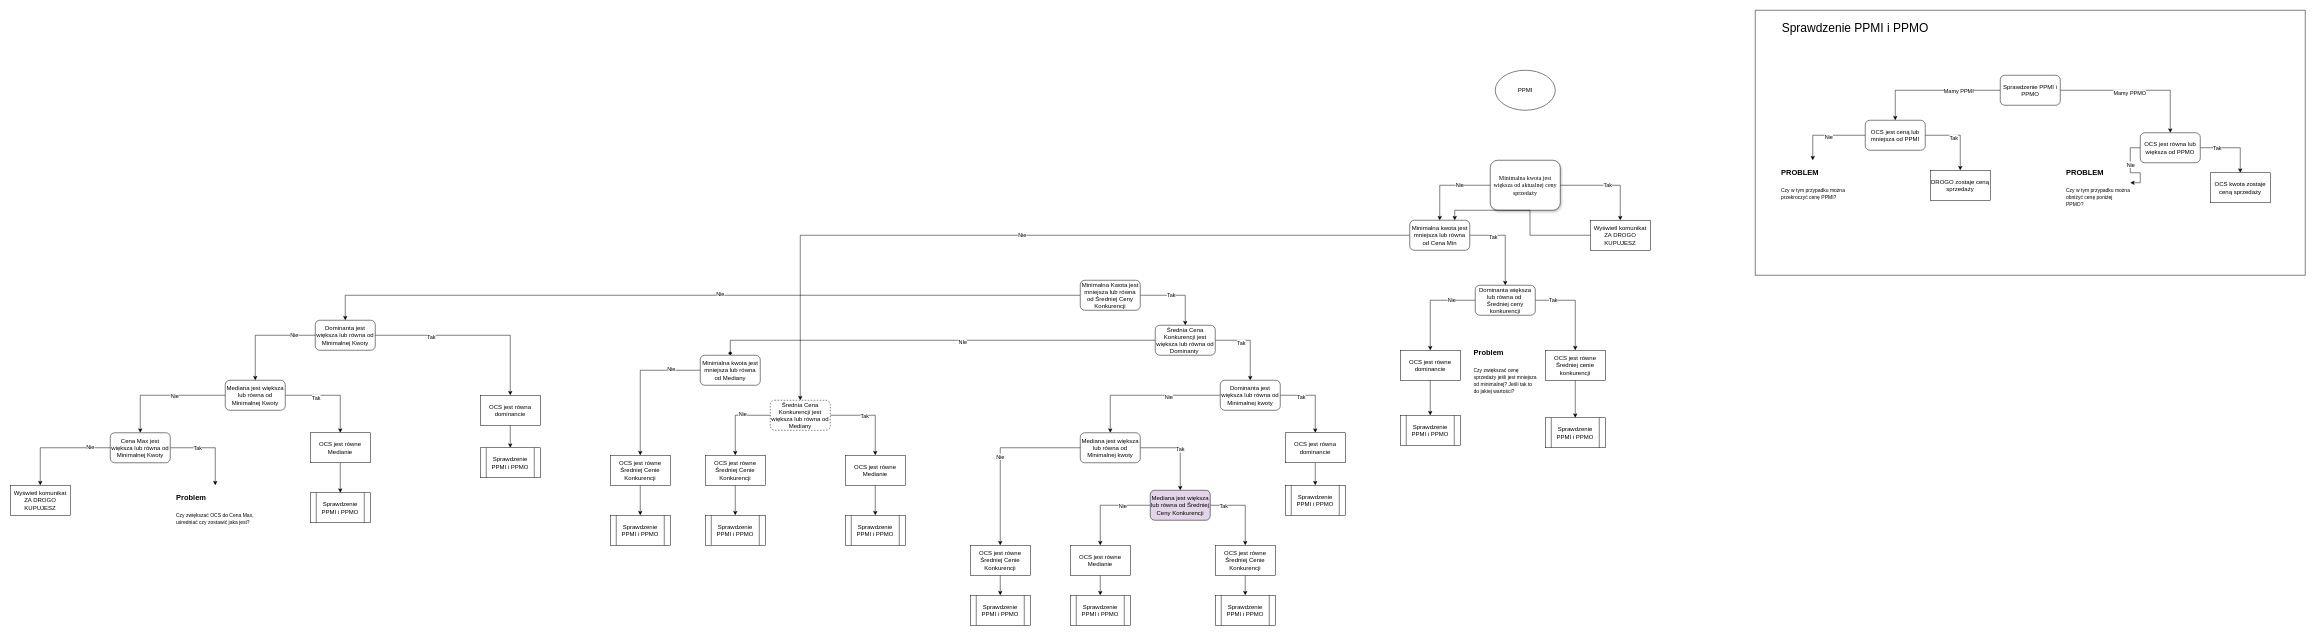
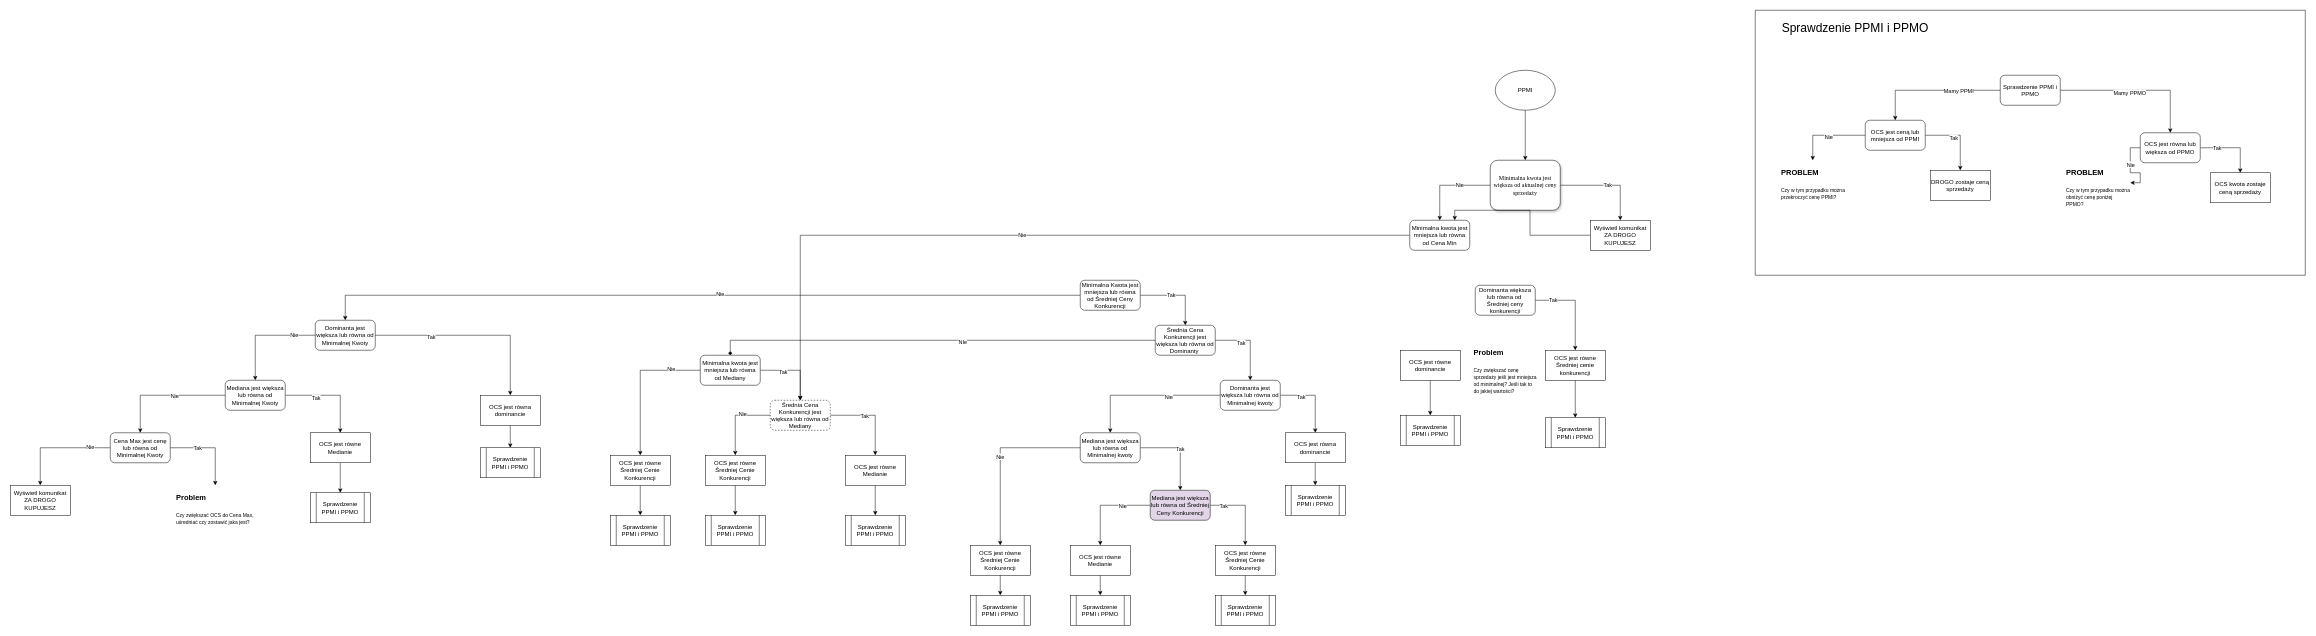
edge "PPMI" -> "Minimalna kwota jest większa od aktualnej ceny sprzedaży": added
edge "Minimalna kwota jest mniejsza lub równa od Cena Min" -> "Dominanta większa lub równa od Średniej ceny konkurencji": removed, label "Tak"
edge "Dominanta większa lub równa od Średniej ceny konkurencji" -> "OCS jest równe dominancie": removed, label "Nie"
edge "Minimalna kwota jest mniejsza lub równa od Mediany" -> "Średnia Cena Konkurencji jest większa lub równa od Mediany": added, label "Tak"
node "Cena Max jest większa lub równa od Minimalnej Kwoty": label "Cena Max jest większa lub równa od Minimalnej Kwoty" -> "Cena Max jest cenę lub równa od Minimalnej Kwoty"
